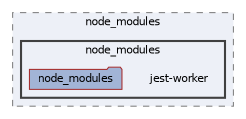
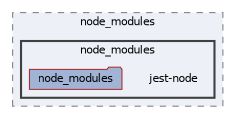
node "jest-worker": label "jest-worker" -> "jest-node"
